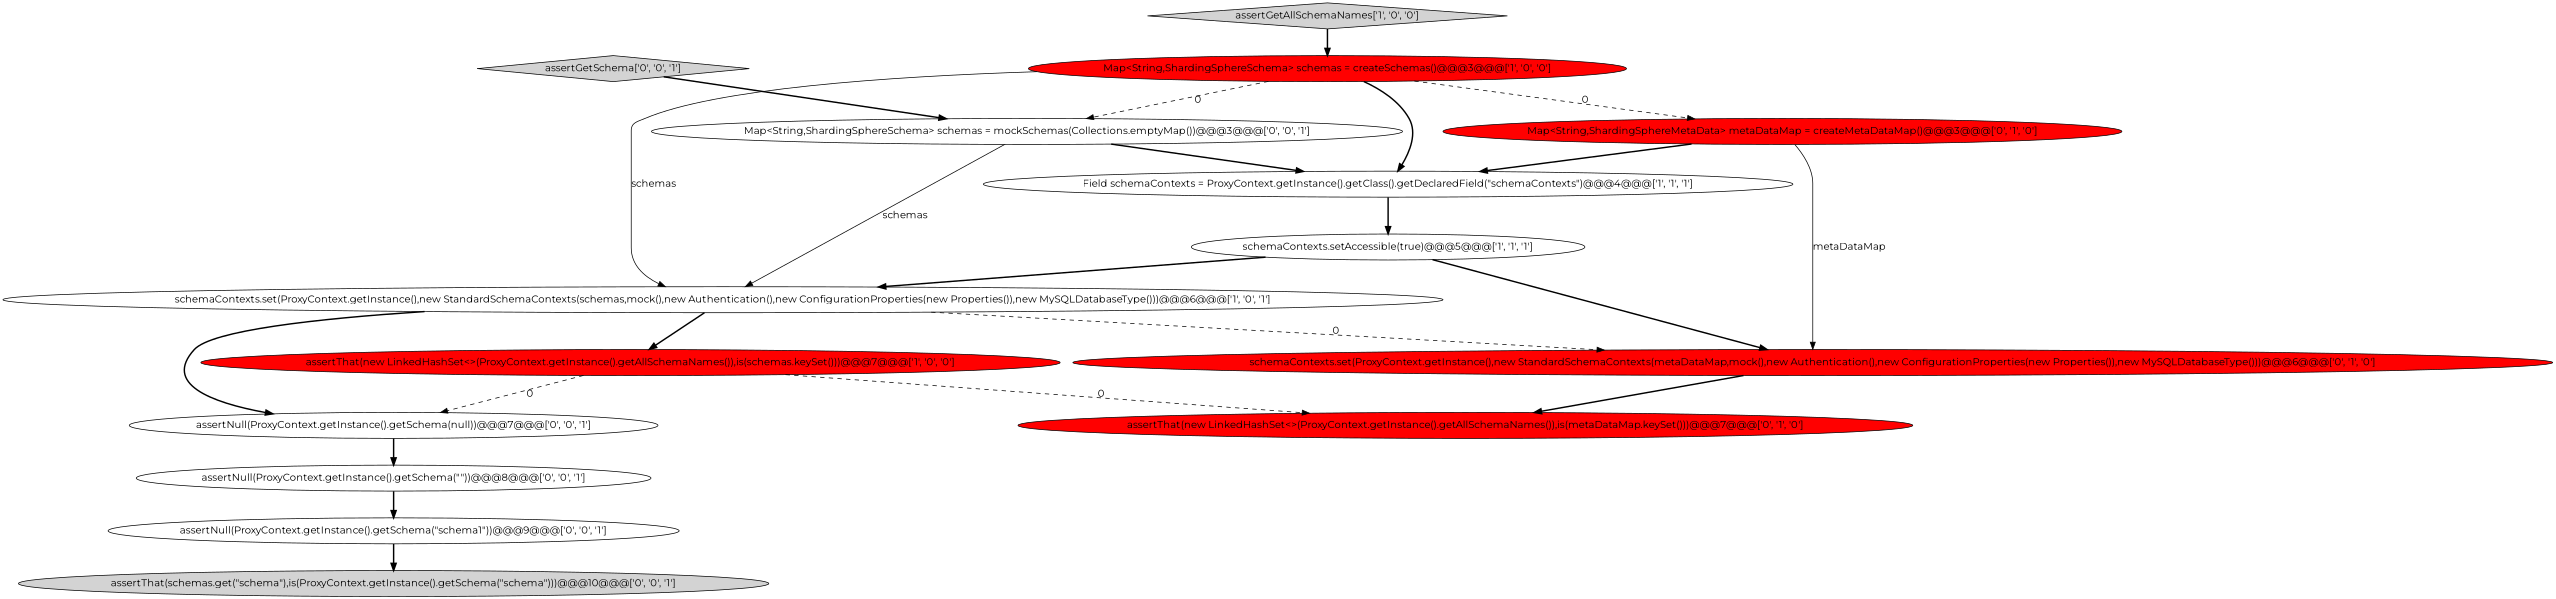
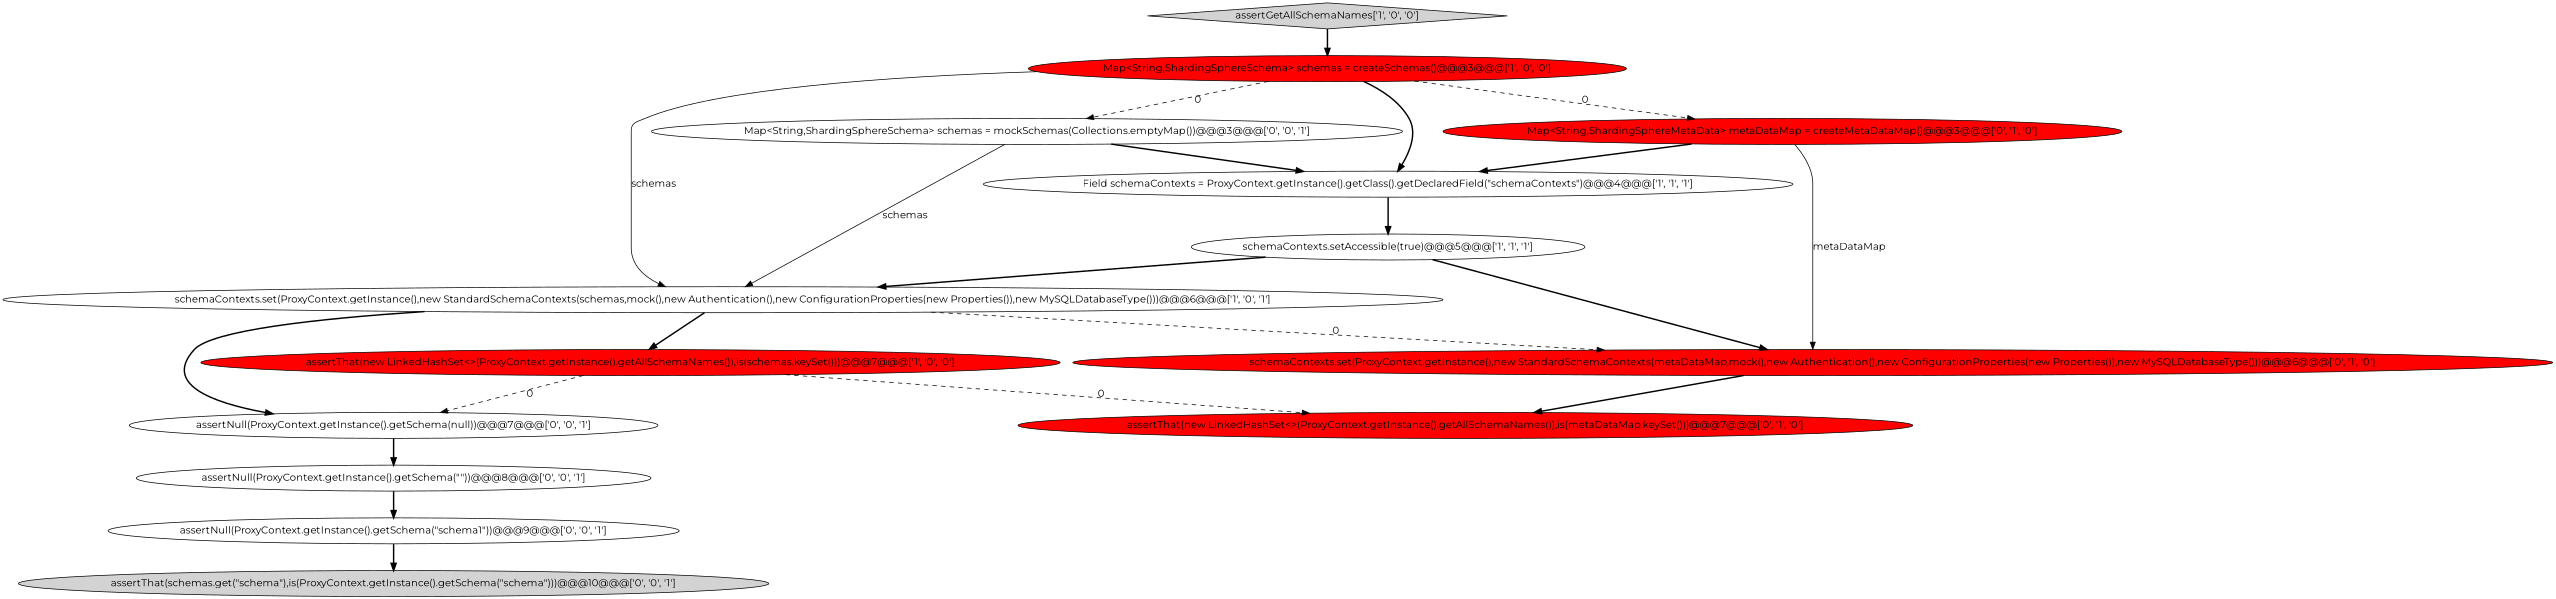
node "assertGetSchema['0', '0', '1']": removed
